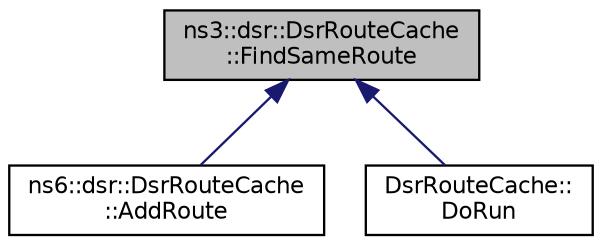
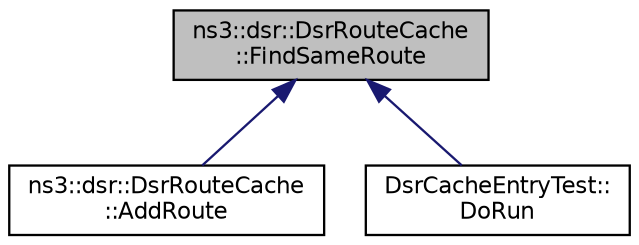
node "ns6::dsr::DsrRouteCache ::AddRoute": label "ns6::dsr::DsrRouteCache ::AddRoute" -> "ns3::dsr::DsrRouteCache ::AddRoute"
node "DsrRouteCache:: DoRun": label "DsrRouteCache:: DoRun" -> "DsrCacheEntryTest:: DoRun"
